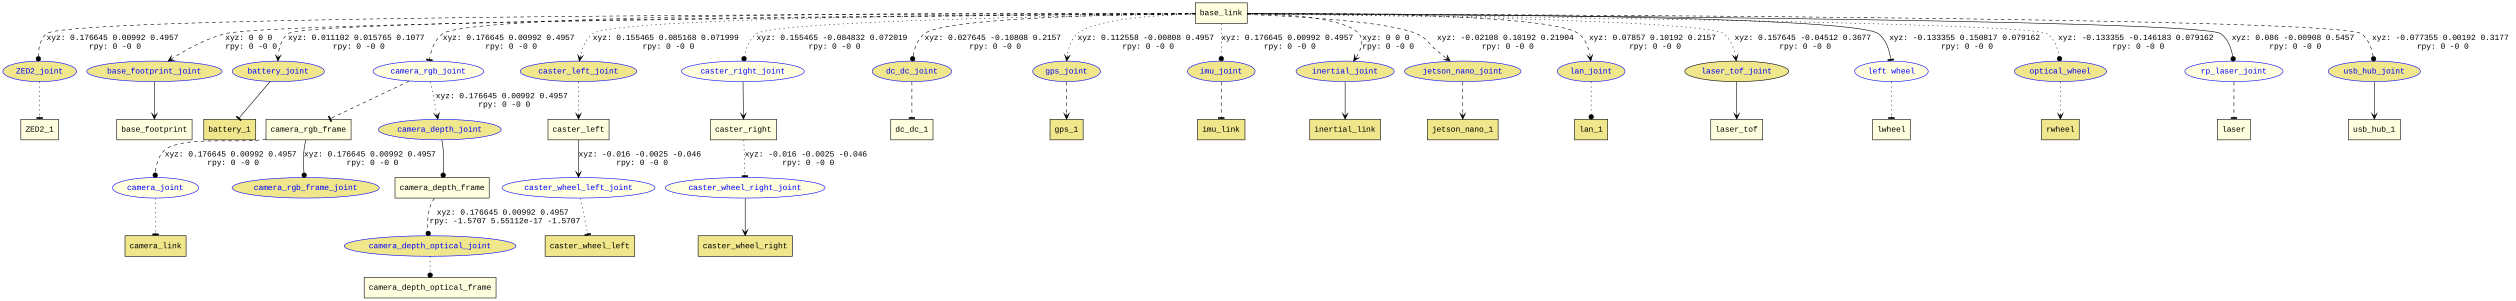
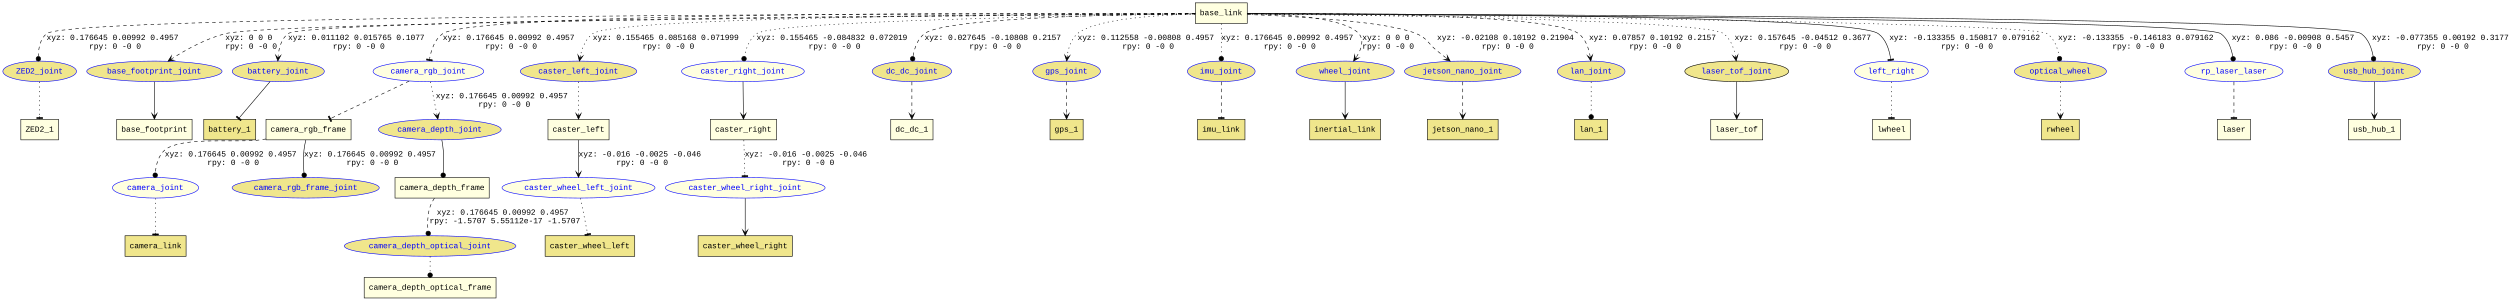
edge "base_link" -> "usb_hub_joint": style dashed -> solid
node "inertial_joint": label "inertial_joint" -> "wheel_joint"
node "left_wheel": label "left_wheel" -> "left_right"
node "rp_laser_joint": label "rp_laser_joint" -> "rp_laser_laser"
edge "dc_dc_joint" -> "dc_dc_1": arrowhead tee -> vee
